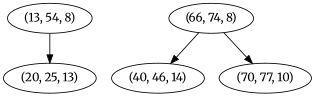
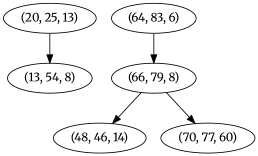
node "(64, 83, 6)": added
node "(66, 74, 8)": label "(66, 74, 8)" -> "(66, 79, 8)"
edge "(13, 54, 8)" -> "(20, 25, 13)": reversed
node "(40, 46, 14)": label "(40, 46, 14)" -> "(48, 46, 14)"
node "(70, 77, 10)": label "(70, 77, 10)" -> "(70, 77, 60)"
